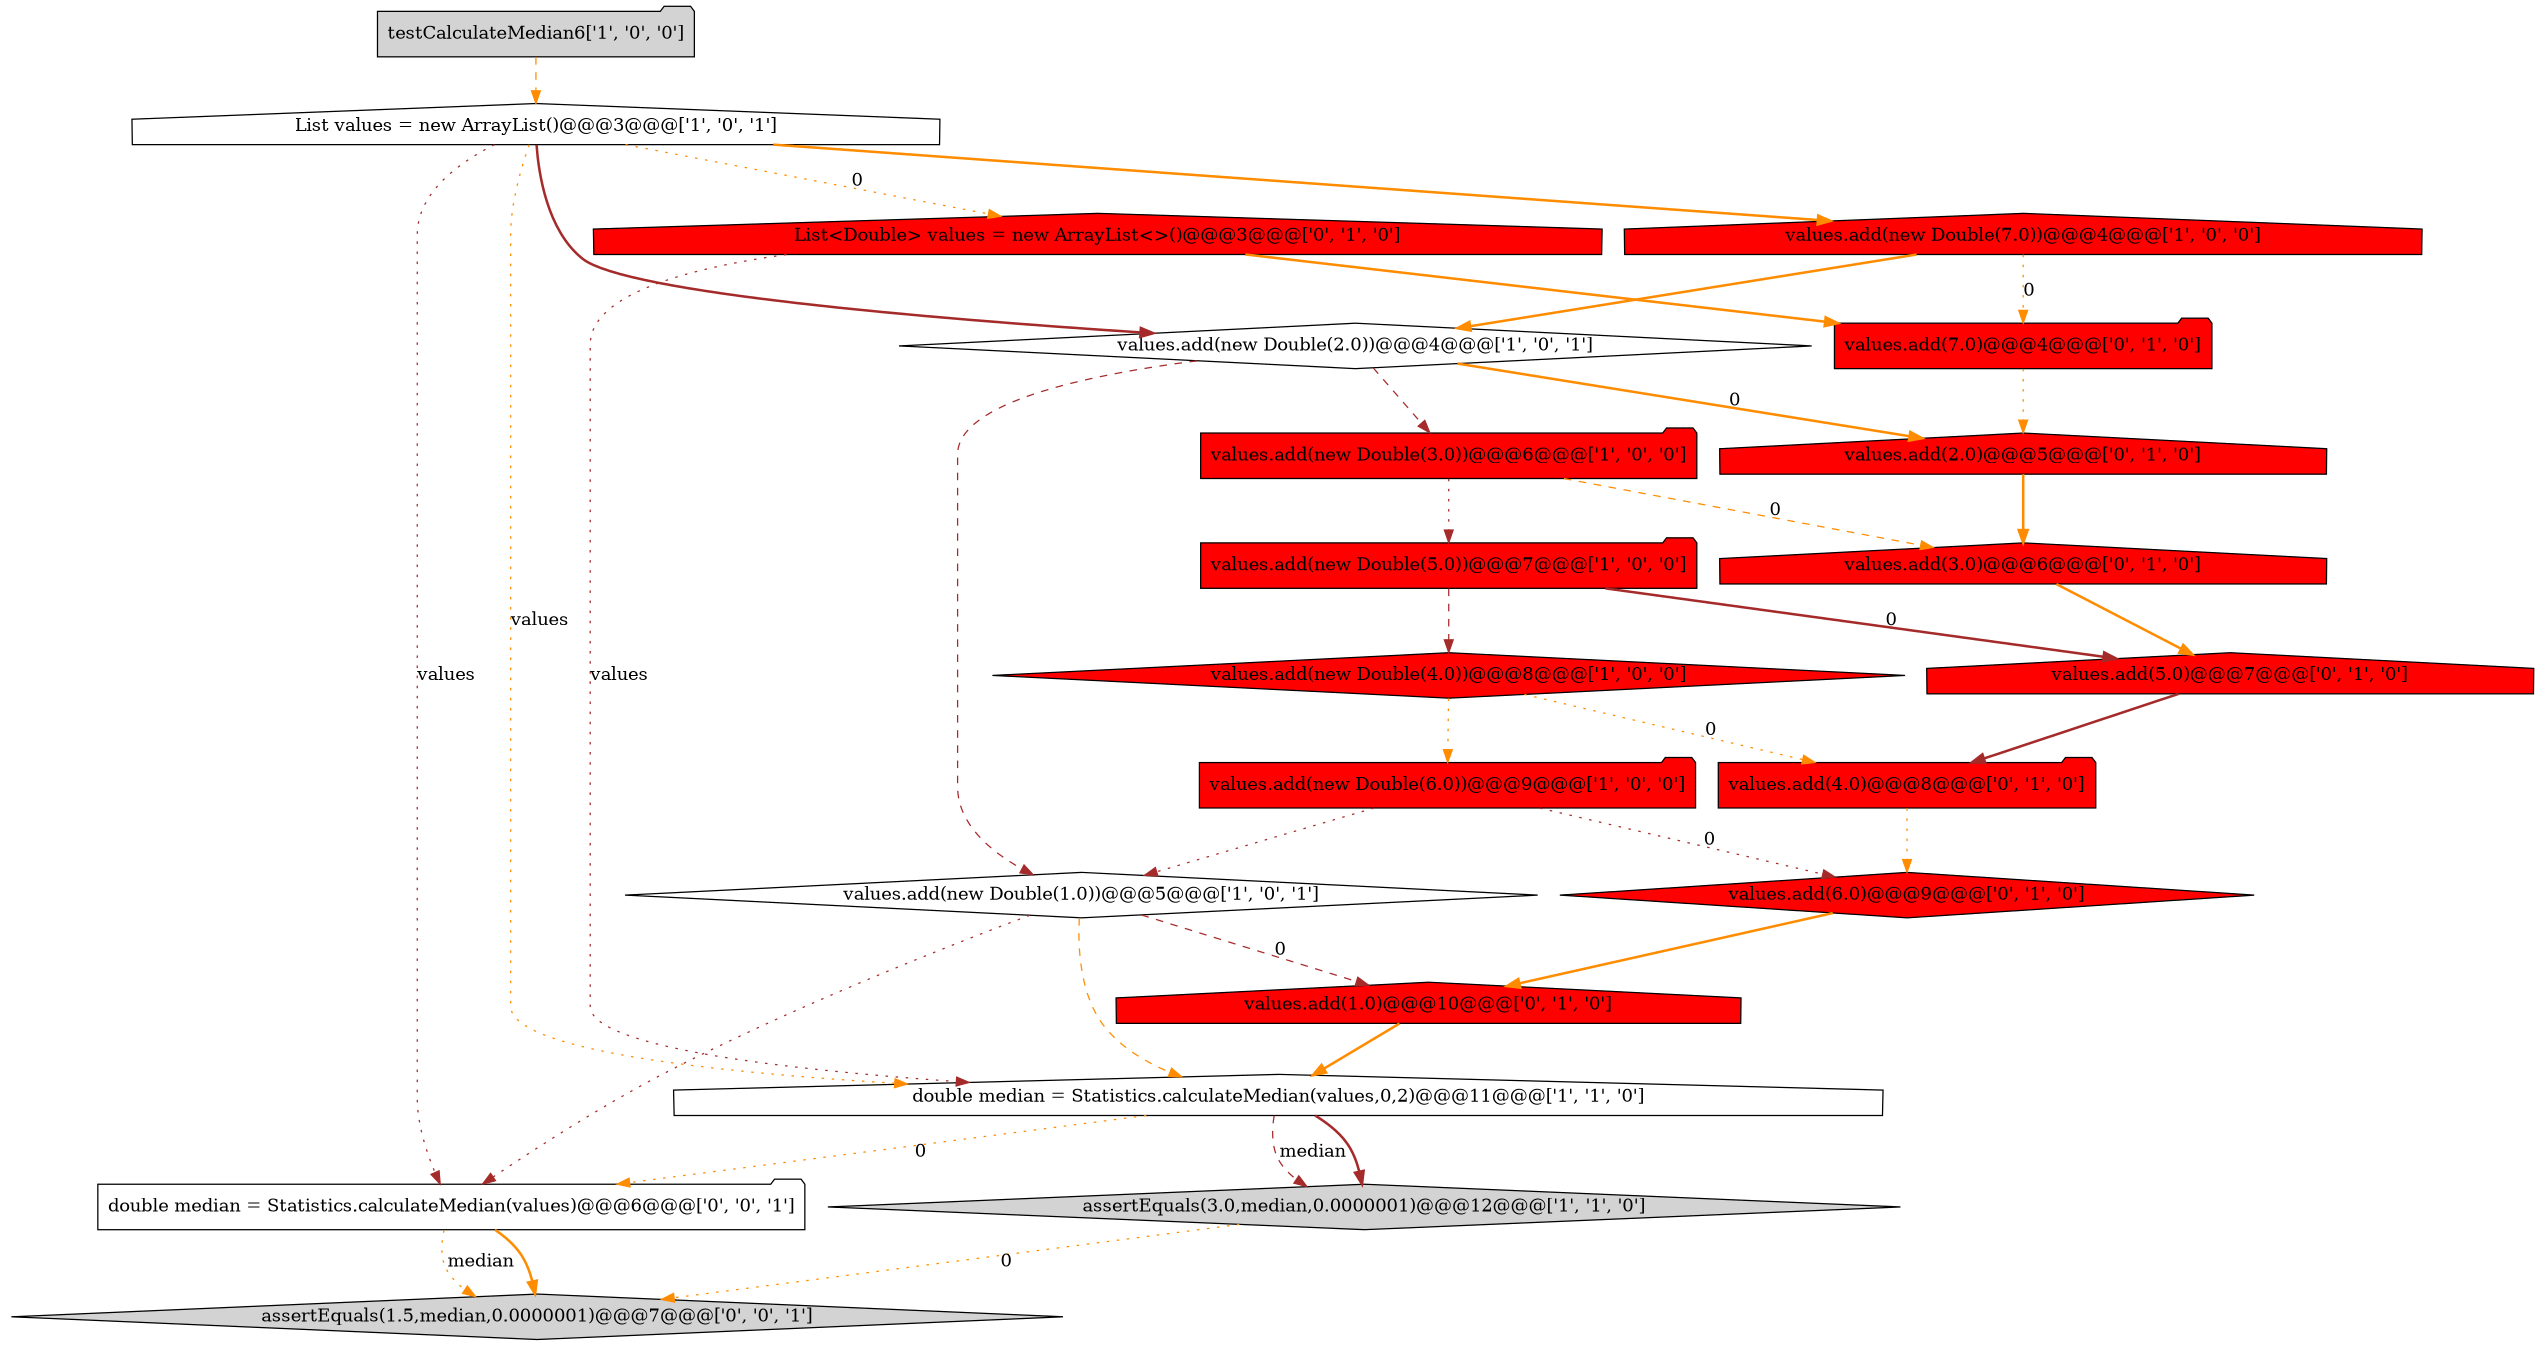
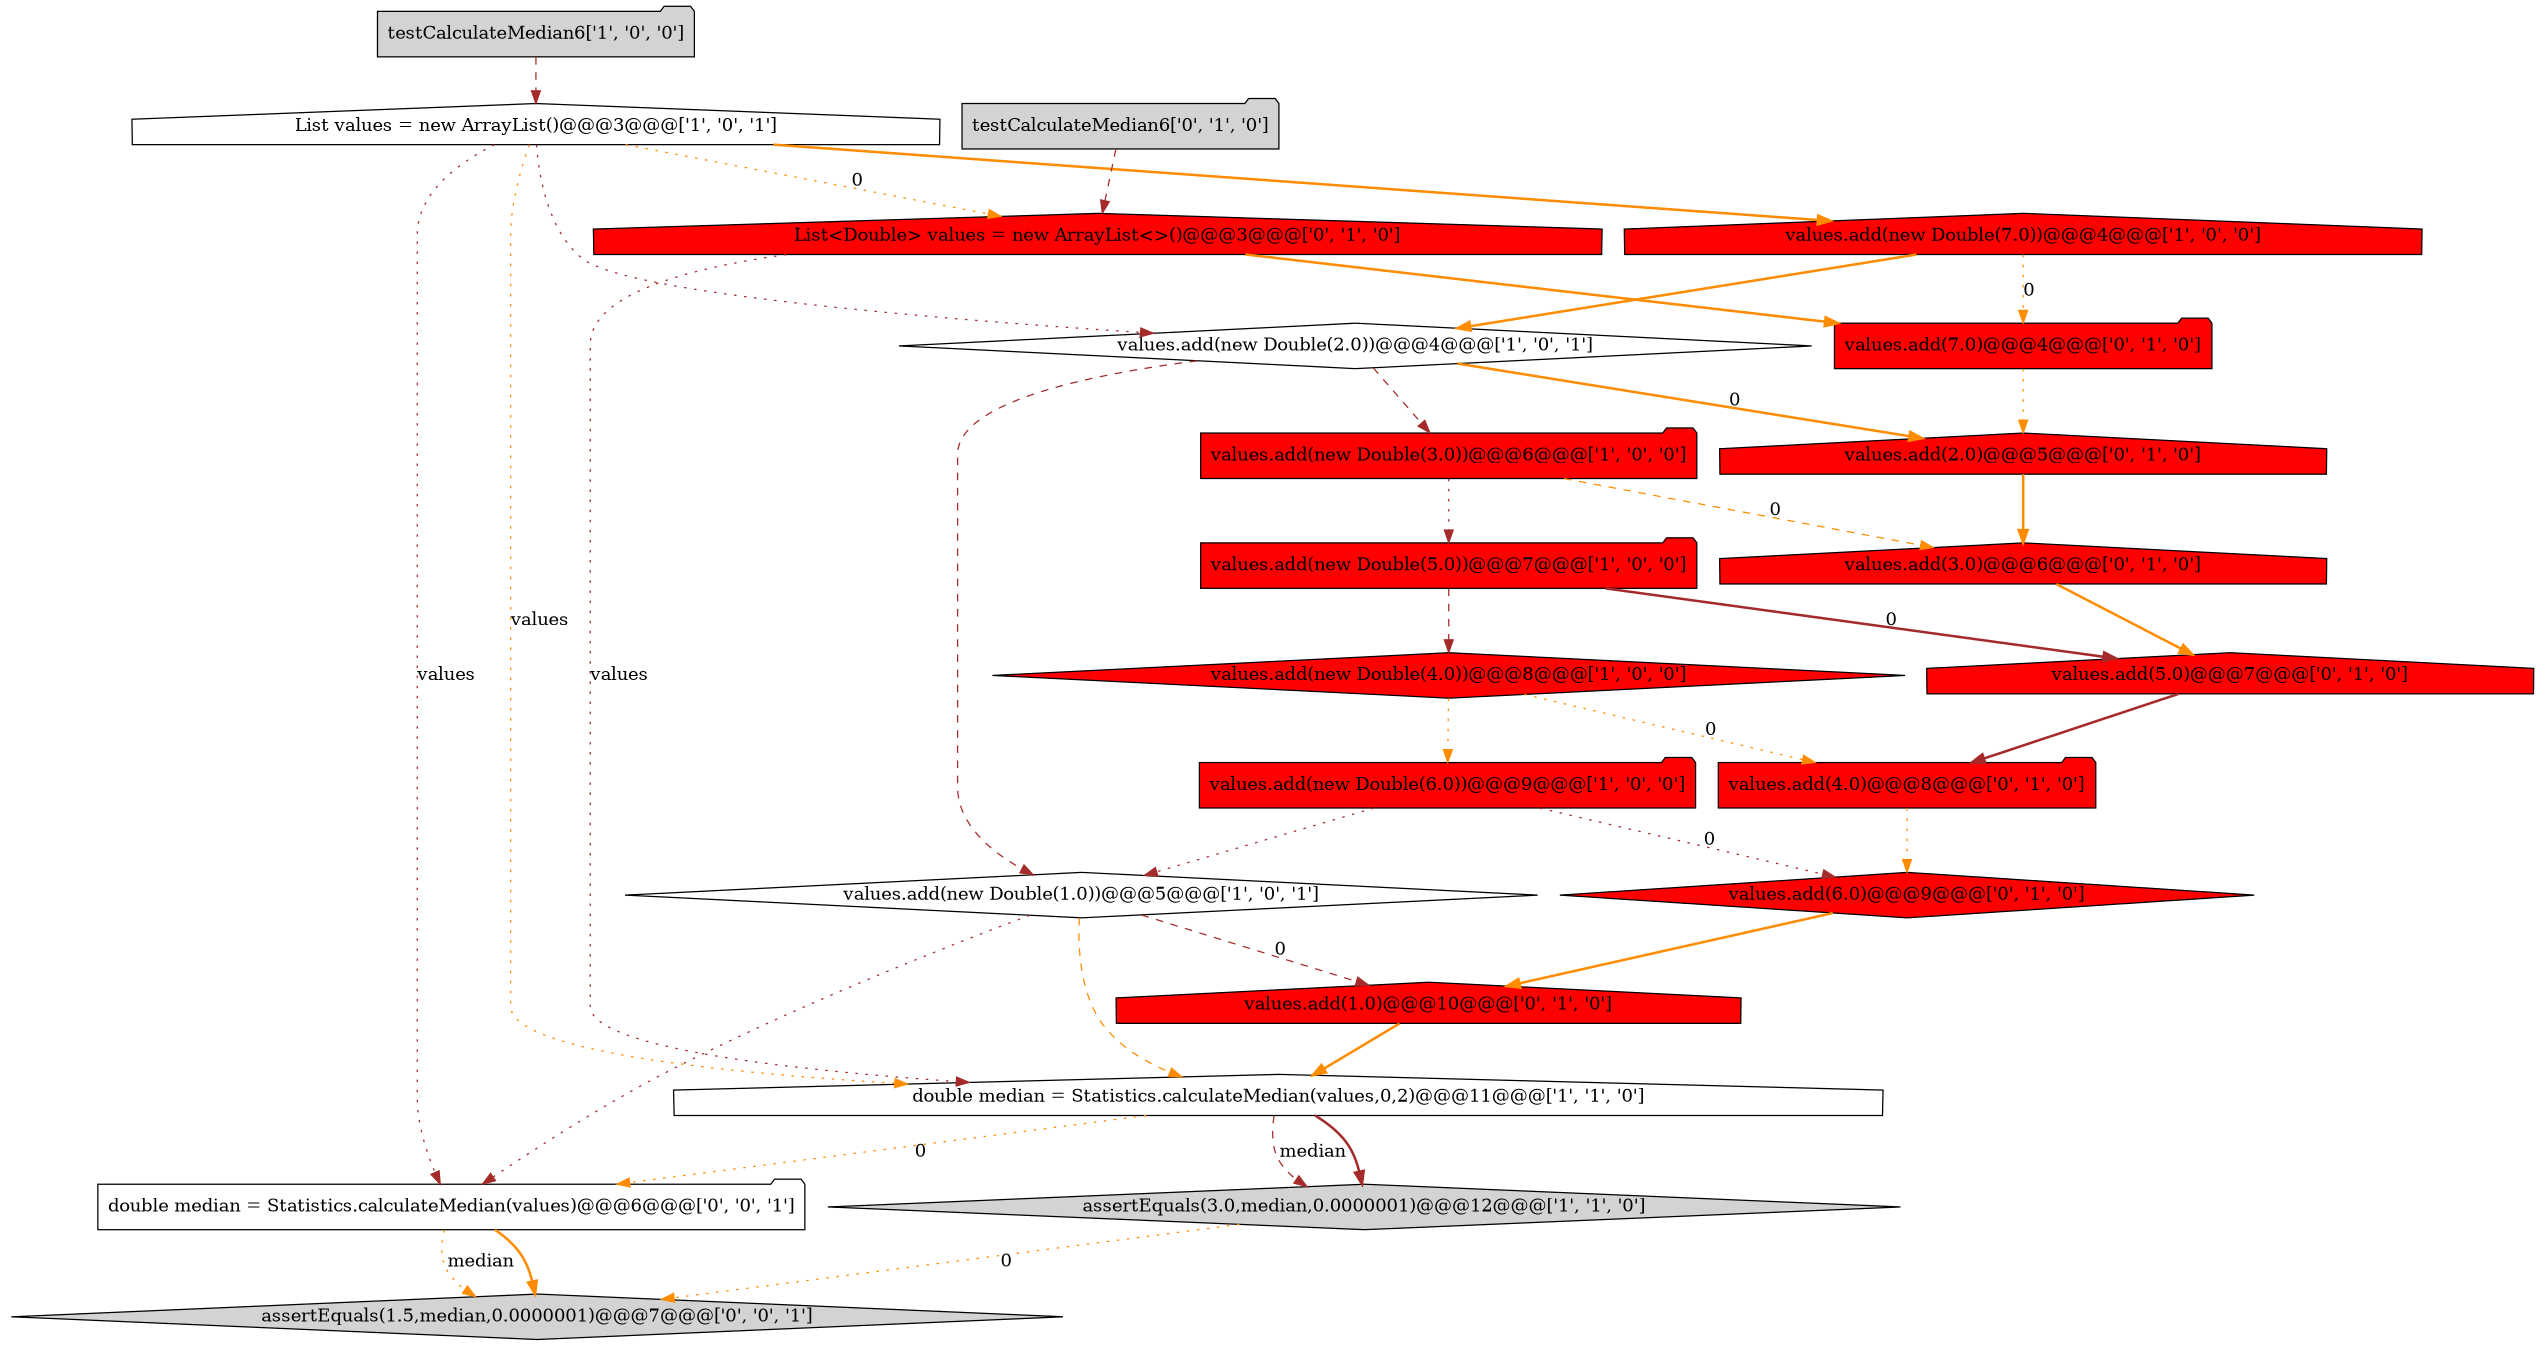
edge "testCalculateMedian6['1', '0', '0']" -> "List values = new ArrayList()@@@3@@@['1', '0', '1']": color darkorange -> brown
node "testCalculateMedian6['0', '1', '0']": added
edge "List values = new ArrayList()@@@3@@@['1', '0', '1']" -> "values.add(new Double(2.0))@@@4@@@['1', '0', '1']": style bold -> dotted
